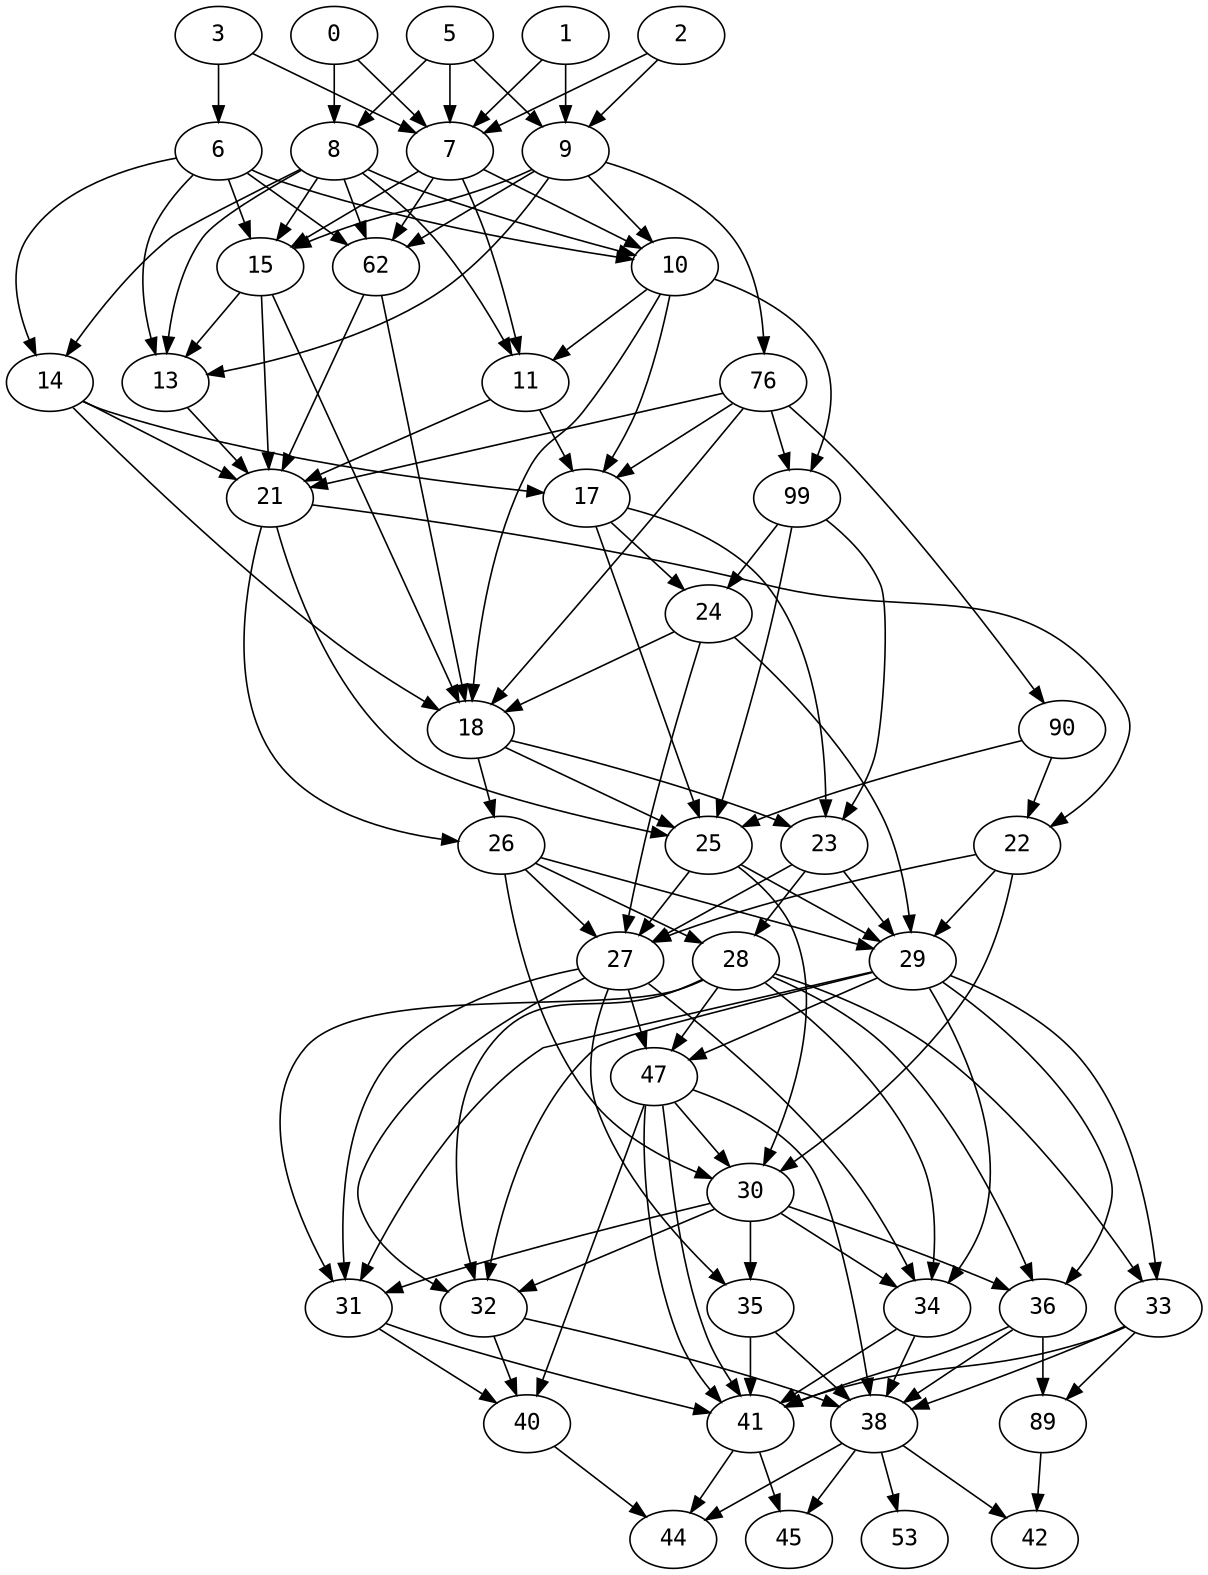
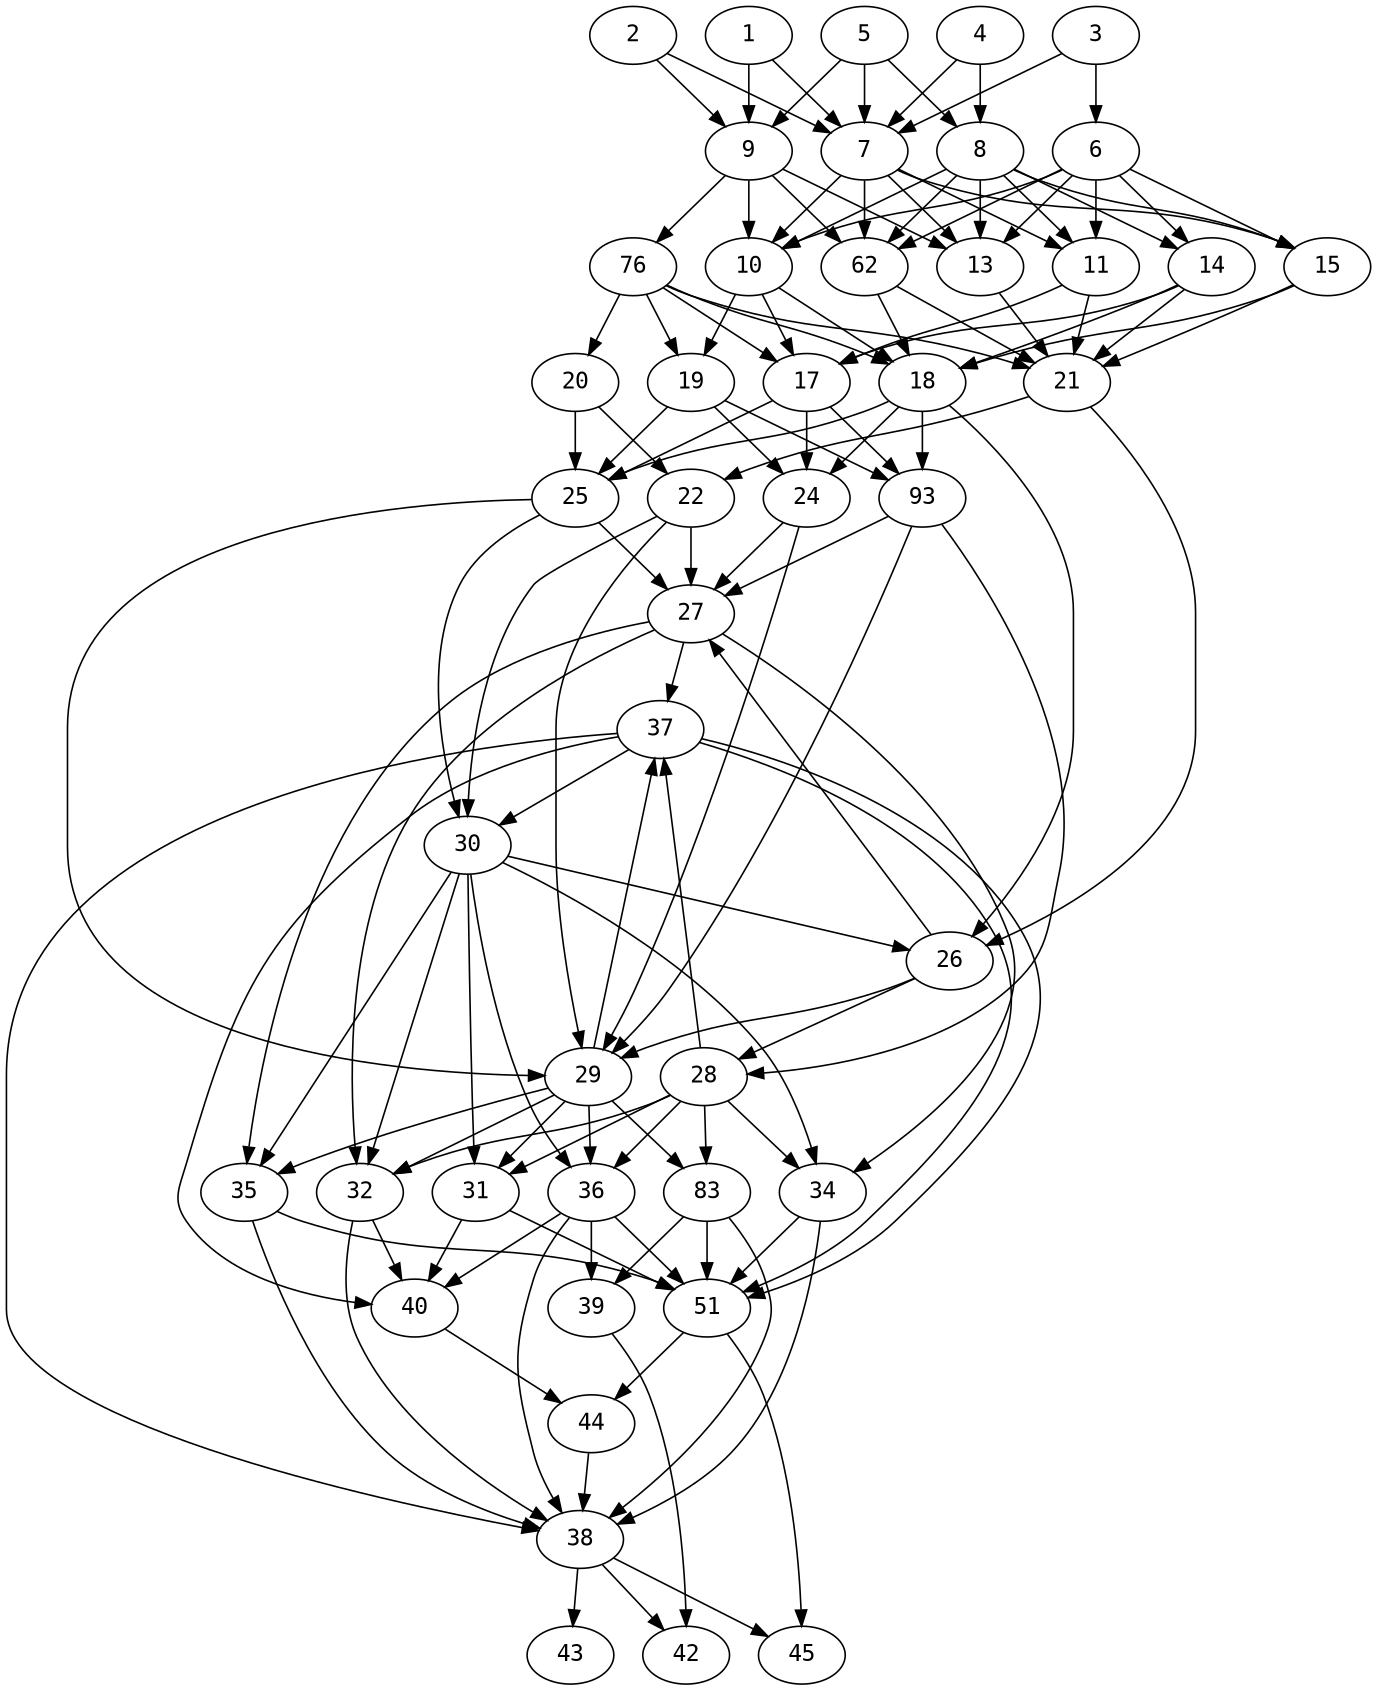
node "0": label "0" -> "4"
edge "9" -> "15": removed
edge "15" -> "13": now "7" -> "13"
edge "10" -> "11": now "6" -> "11"
node "99": label "99" -> "19"
edge "24" -> "18": reversed
node "90": label "90" -> "20"
edge "21" -> "25": removed
node "23": label "23" -> "93"
edge "27" -> "31": removed
edge "26" -> "30": reversed
node "47": label "47" -> "37"
edge "29" -> "34": now "29" -> "35"
edge "36" -> "40": added
node "33": label "33" -> "83"
node "41": label "41" -> "51"
node "89": label "89" -> "39"
edge "38" -> "44": reversed
node "53": label "53" -> "43"
